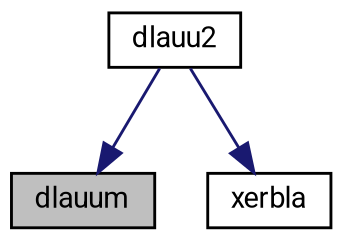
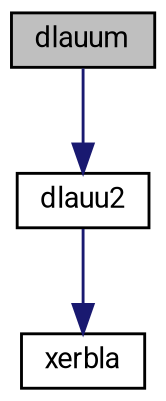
edge "dlauu2" -> "dlauum": reversed
